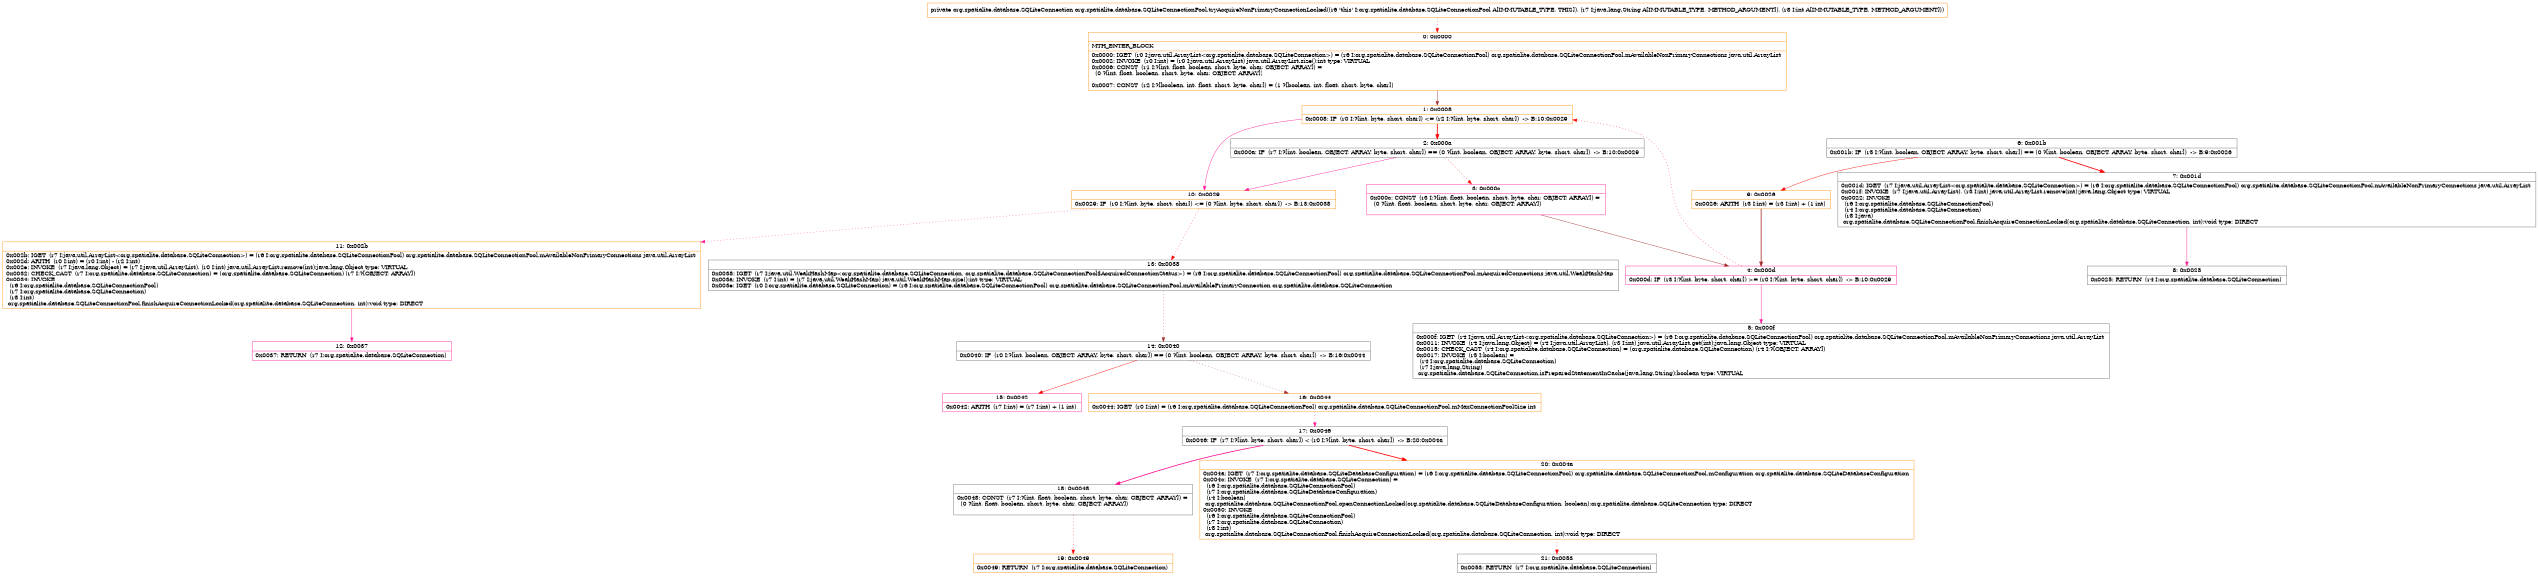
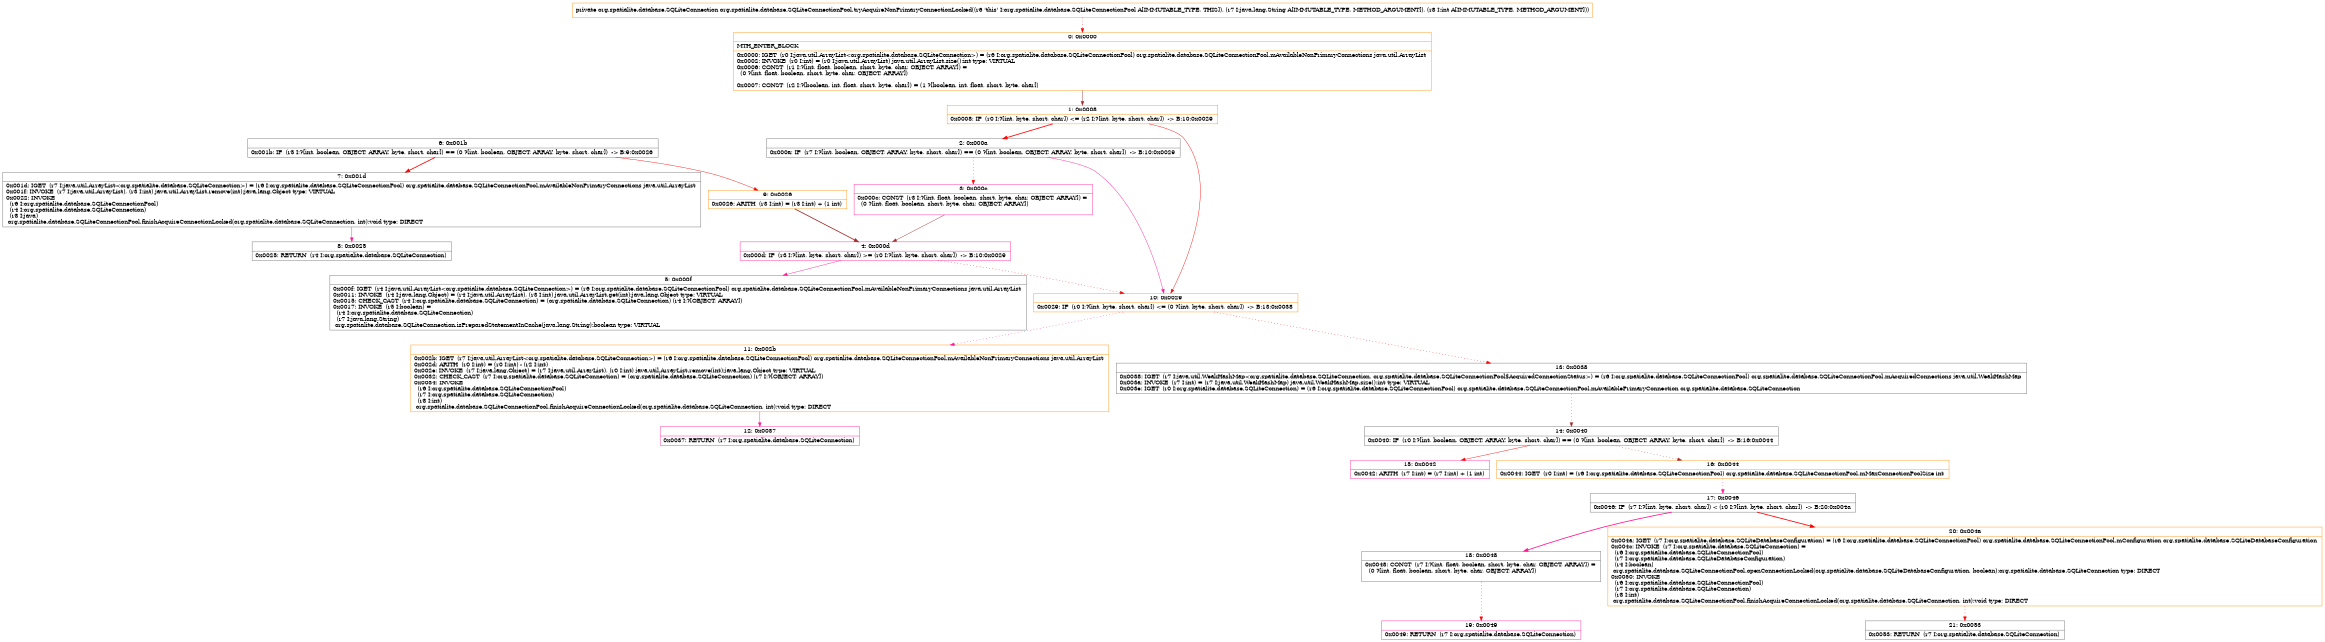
edge "1: 0x0008" -> "10: 0x0029": color deeppink -> red
edge "4: 0x000d" -> "1: 0x0008": now "4: 0x000d" -> "10: 0x0029"
node "19: 0x0049": color darkorange -> deeppink
